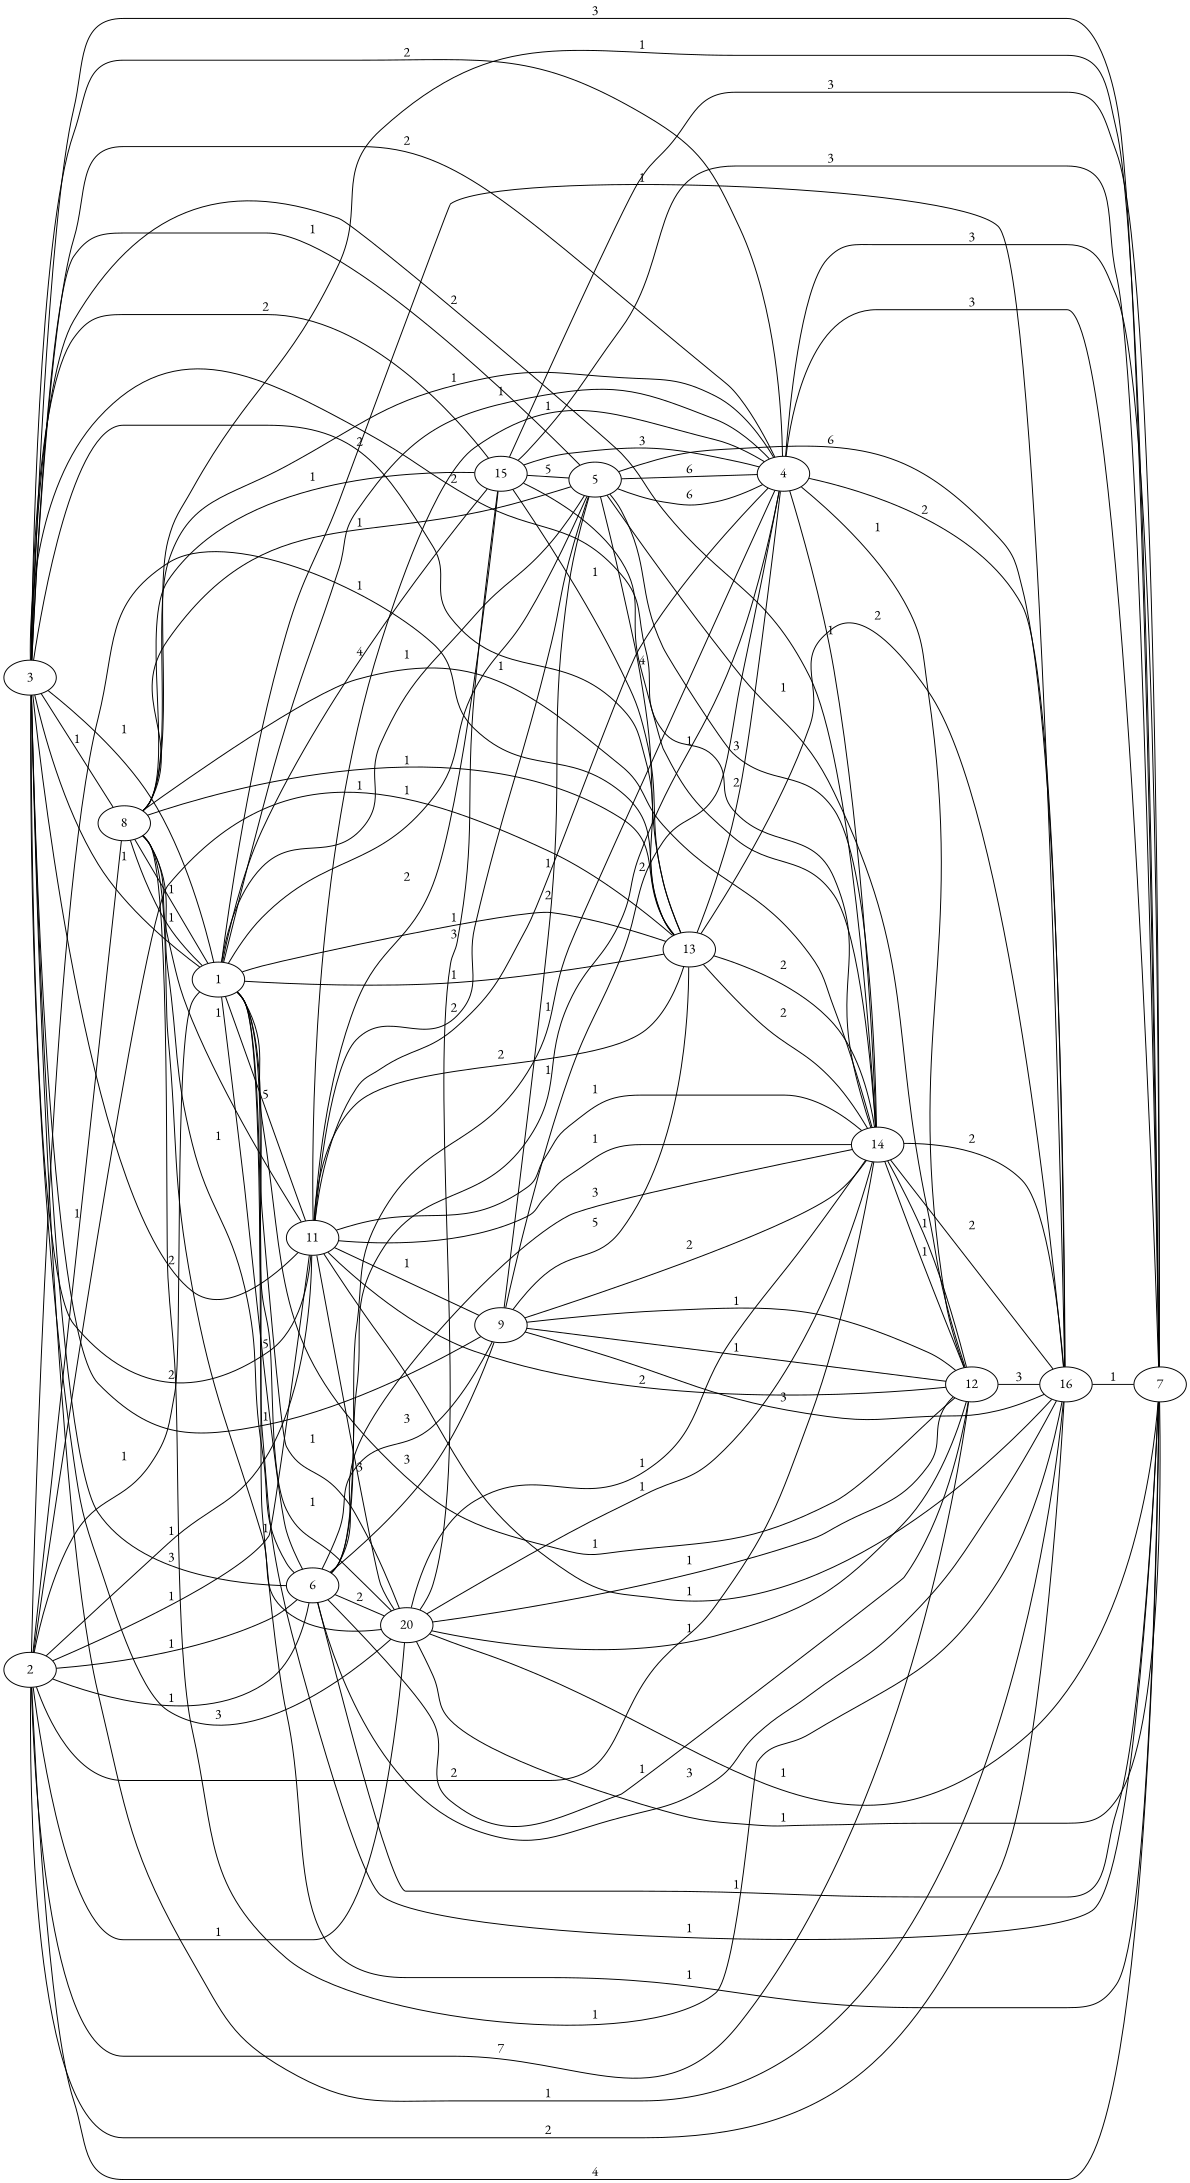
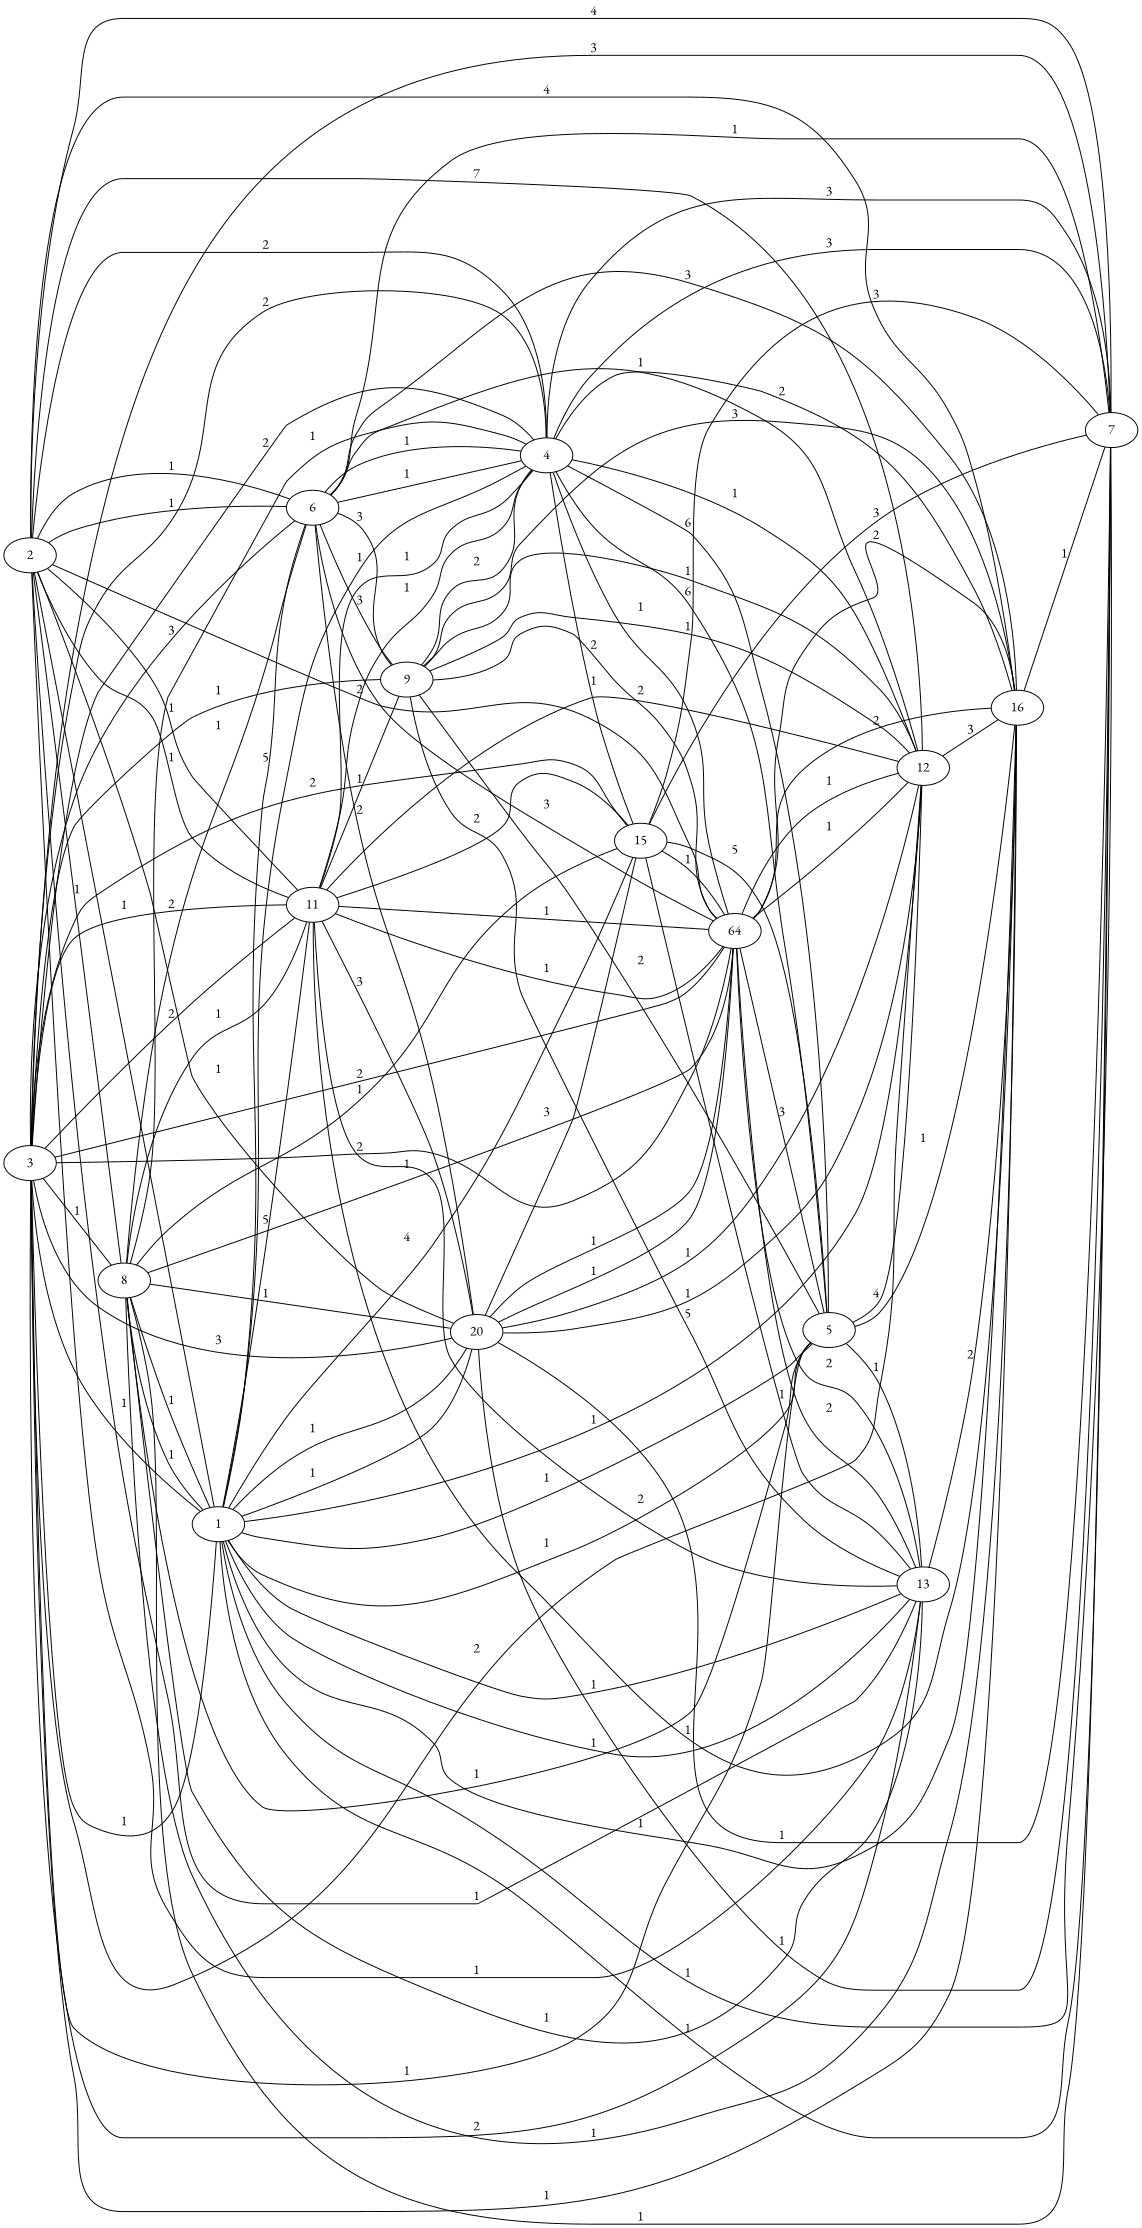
edge "5" -- "16": label "6" -> "1"
edge "15" -- "4": label "3" -> "1"
edge "5" -- "13": label "4" -> "1"
edge "5" -- "12": label "1" -> "4"
edge "4" -- "13": now "4" -- "2"
edge "5" -- "11": removed, label "2"
node "14": label "14" -> "64"
edge "12" -- "3": added, label "2"
edge "16" -- "2": label "2" -> "4"
